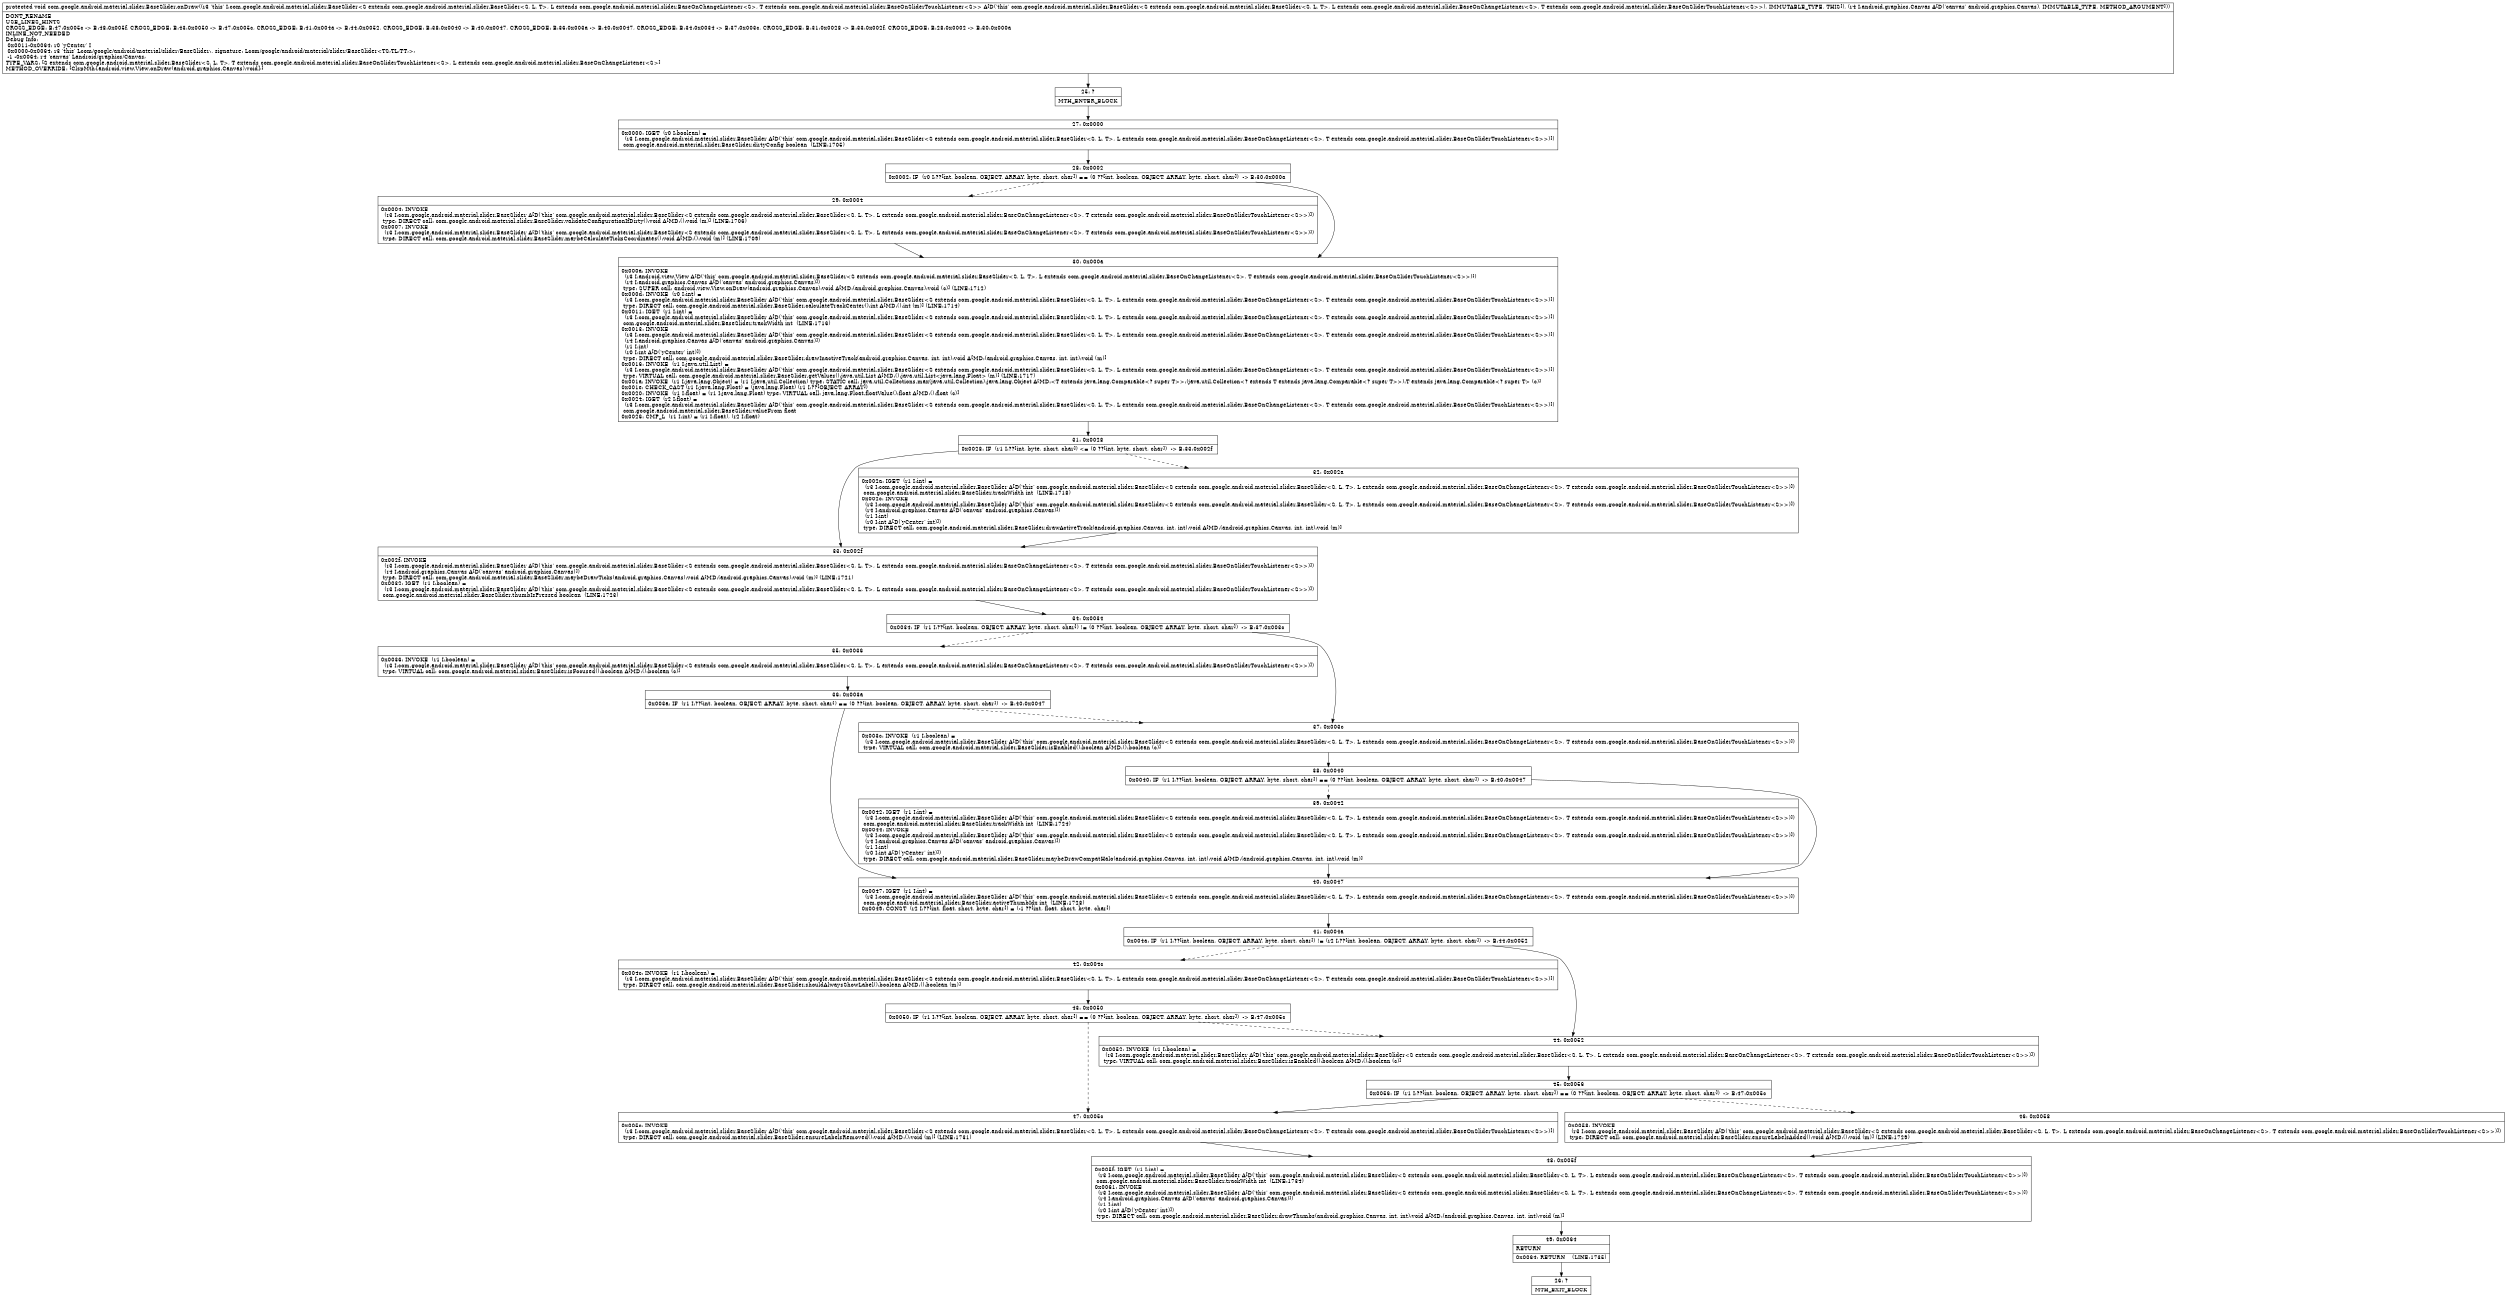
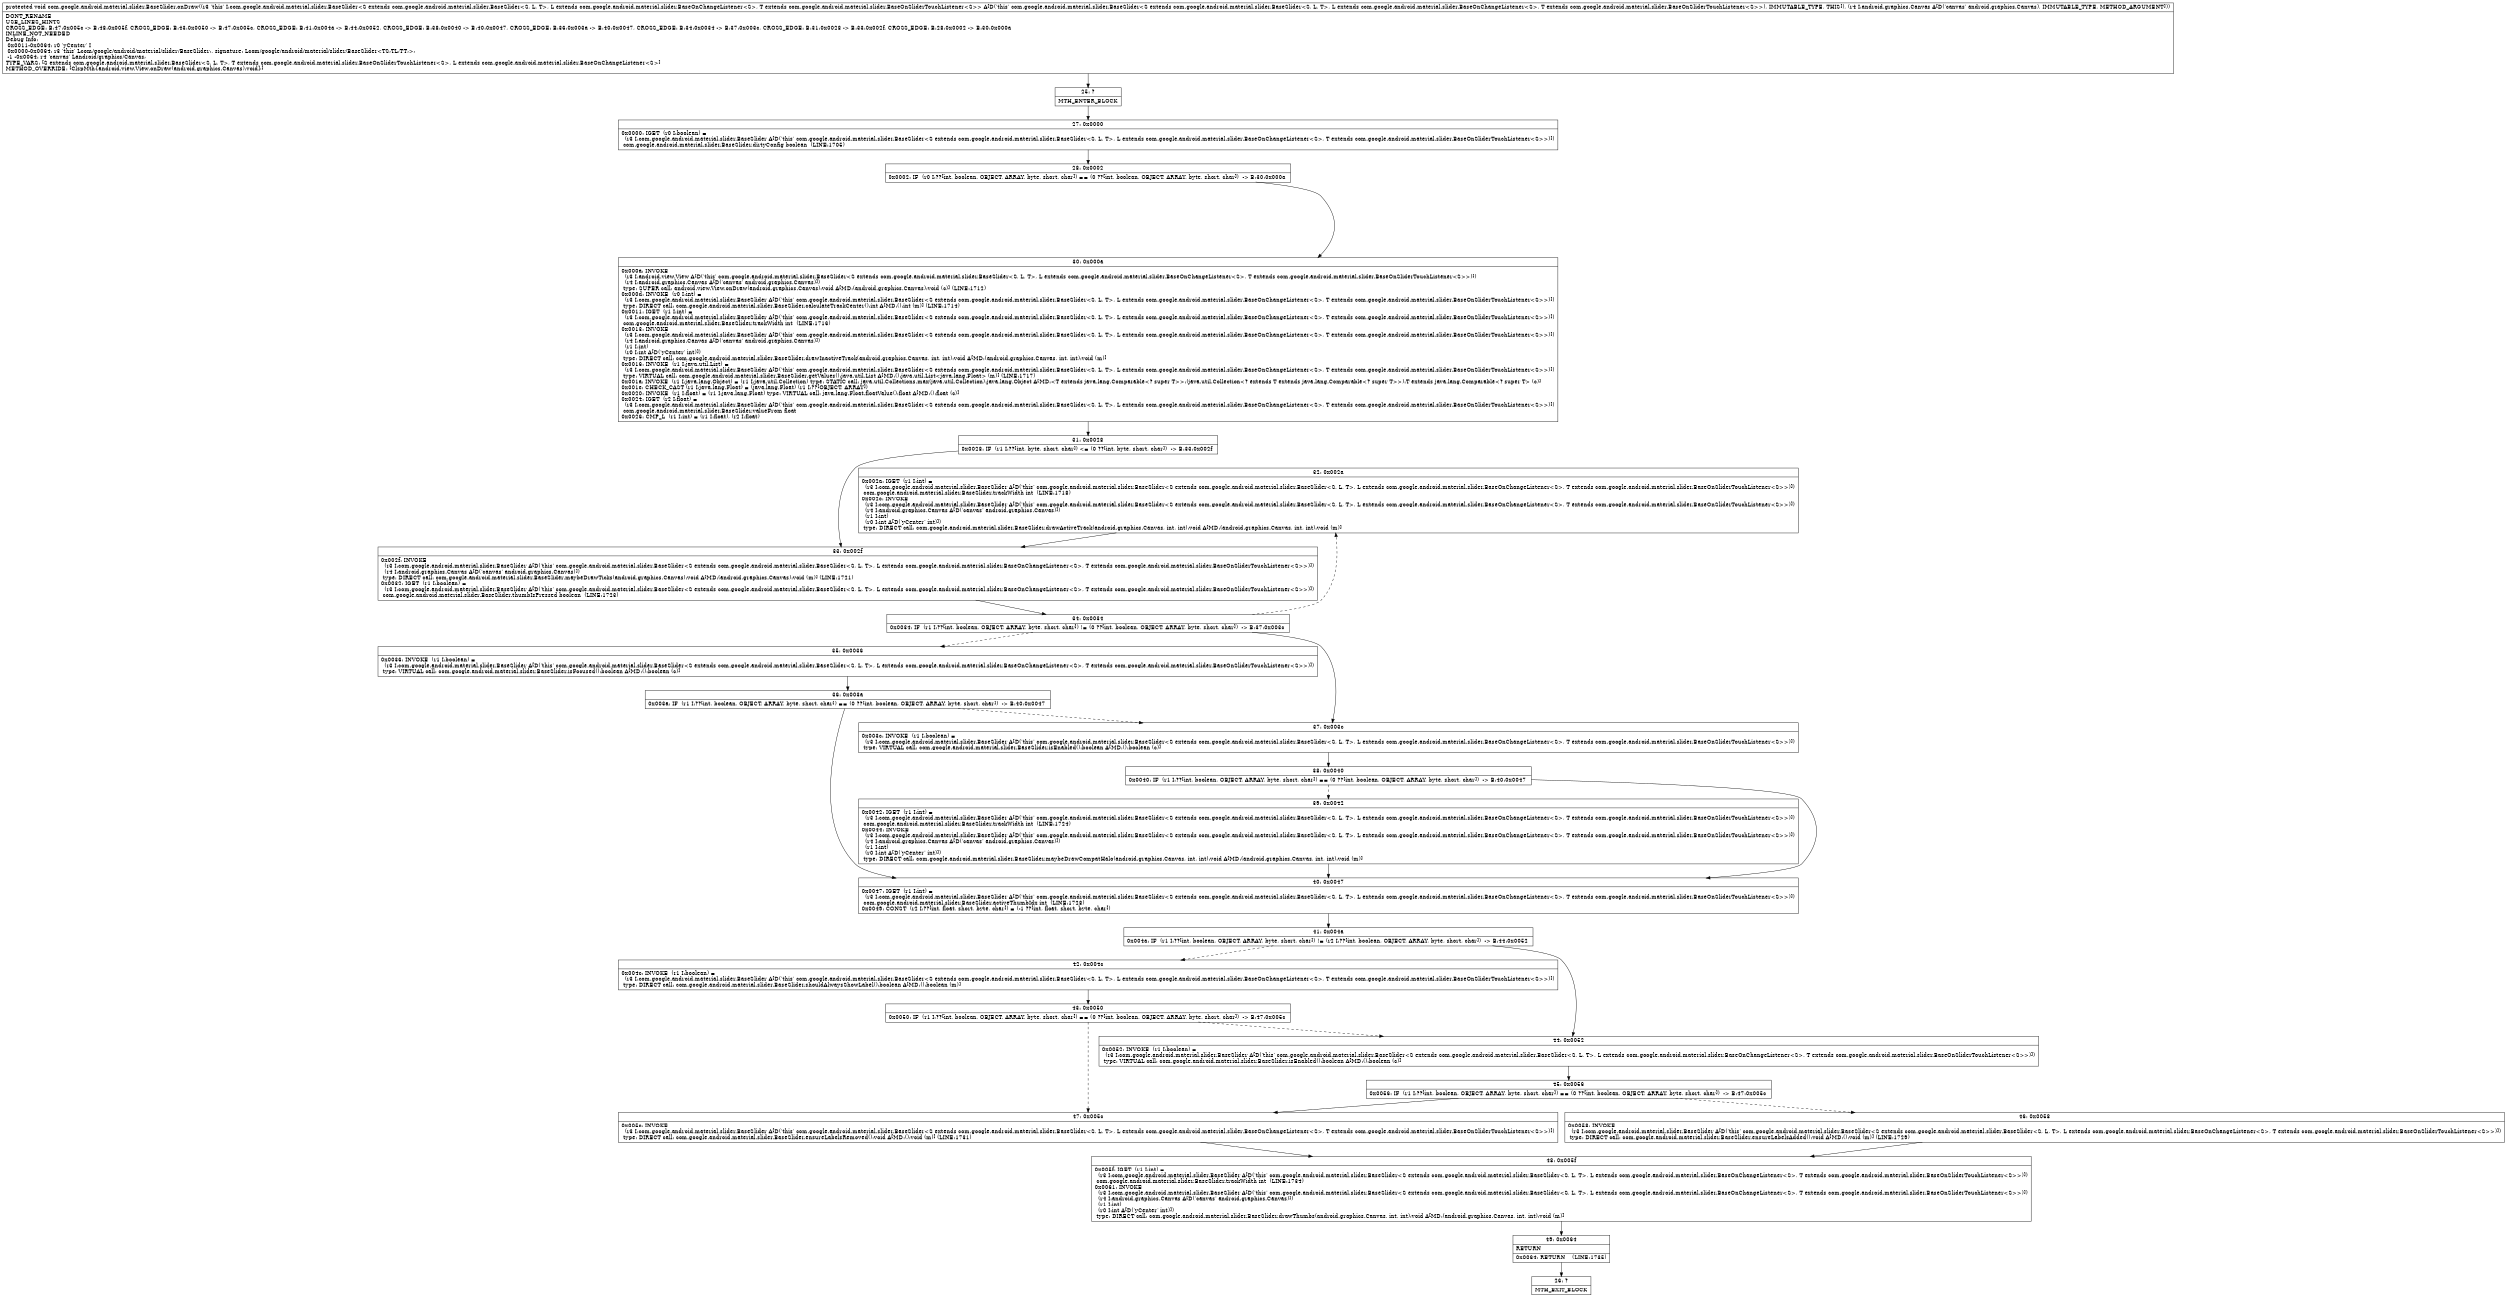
node "29: 0x0004": removed
edge "31: 0x0028" -> "32: 0x002a": now "34: 0x0034" -> "32: 0x002a"
